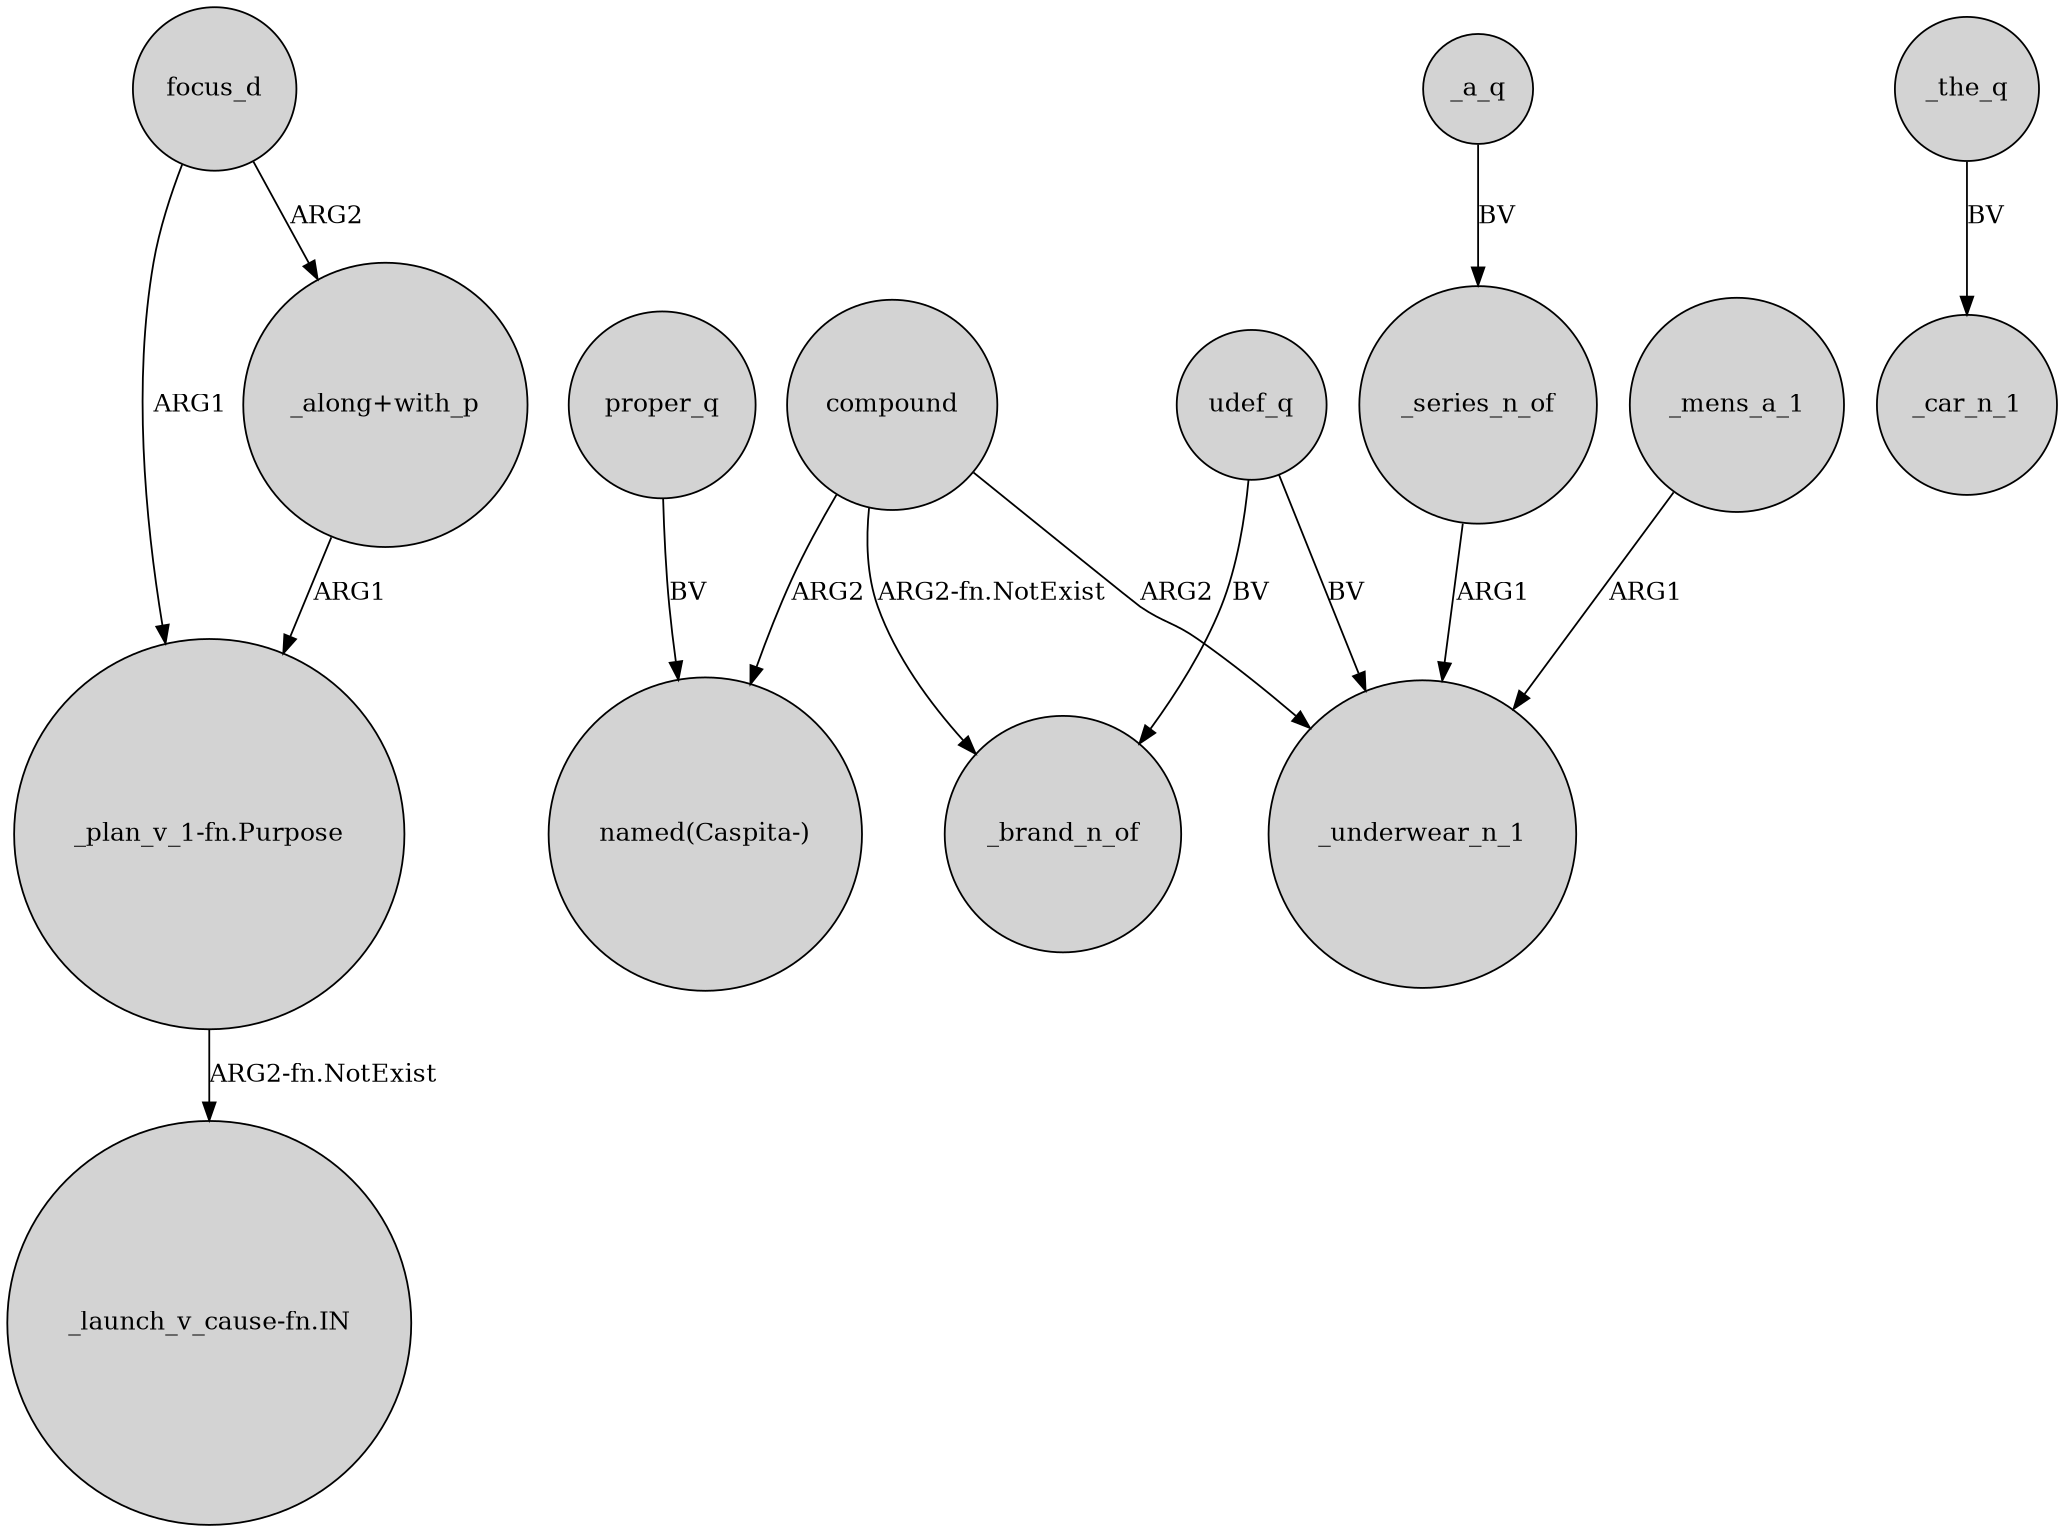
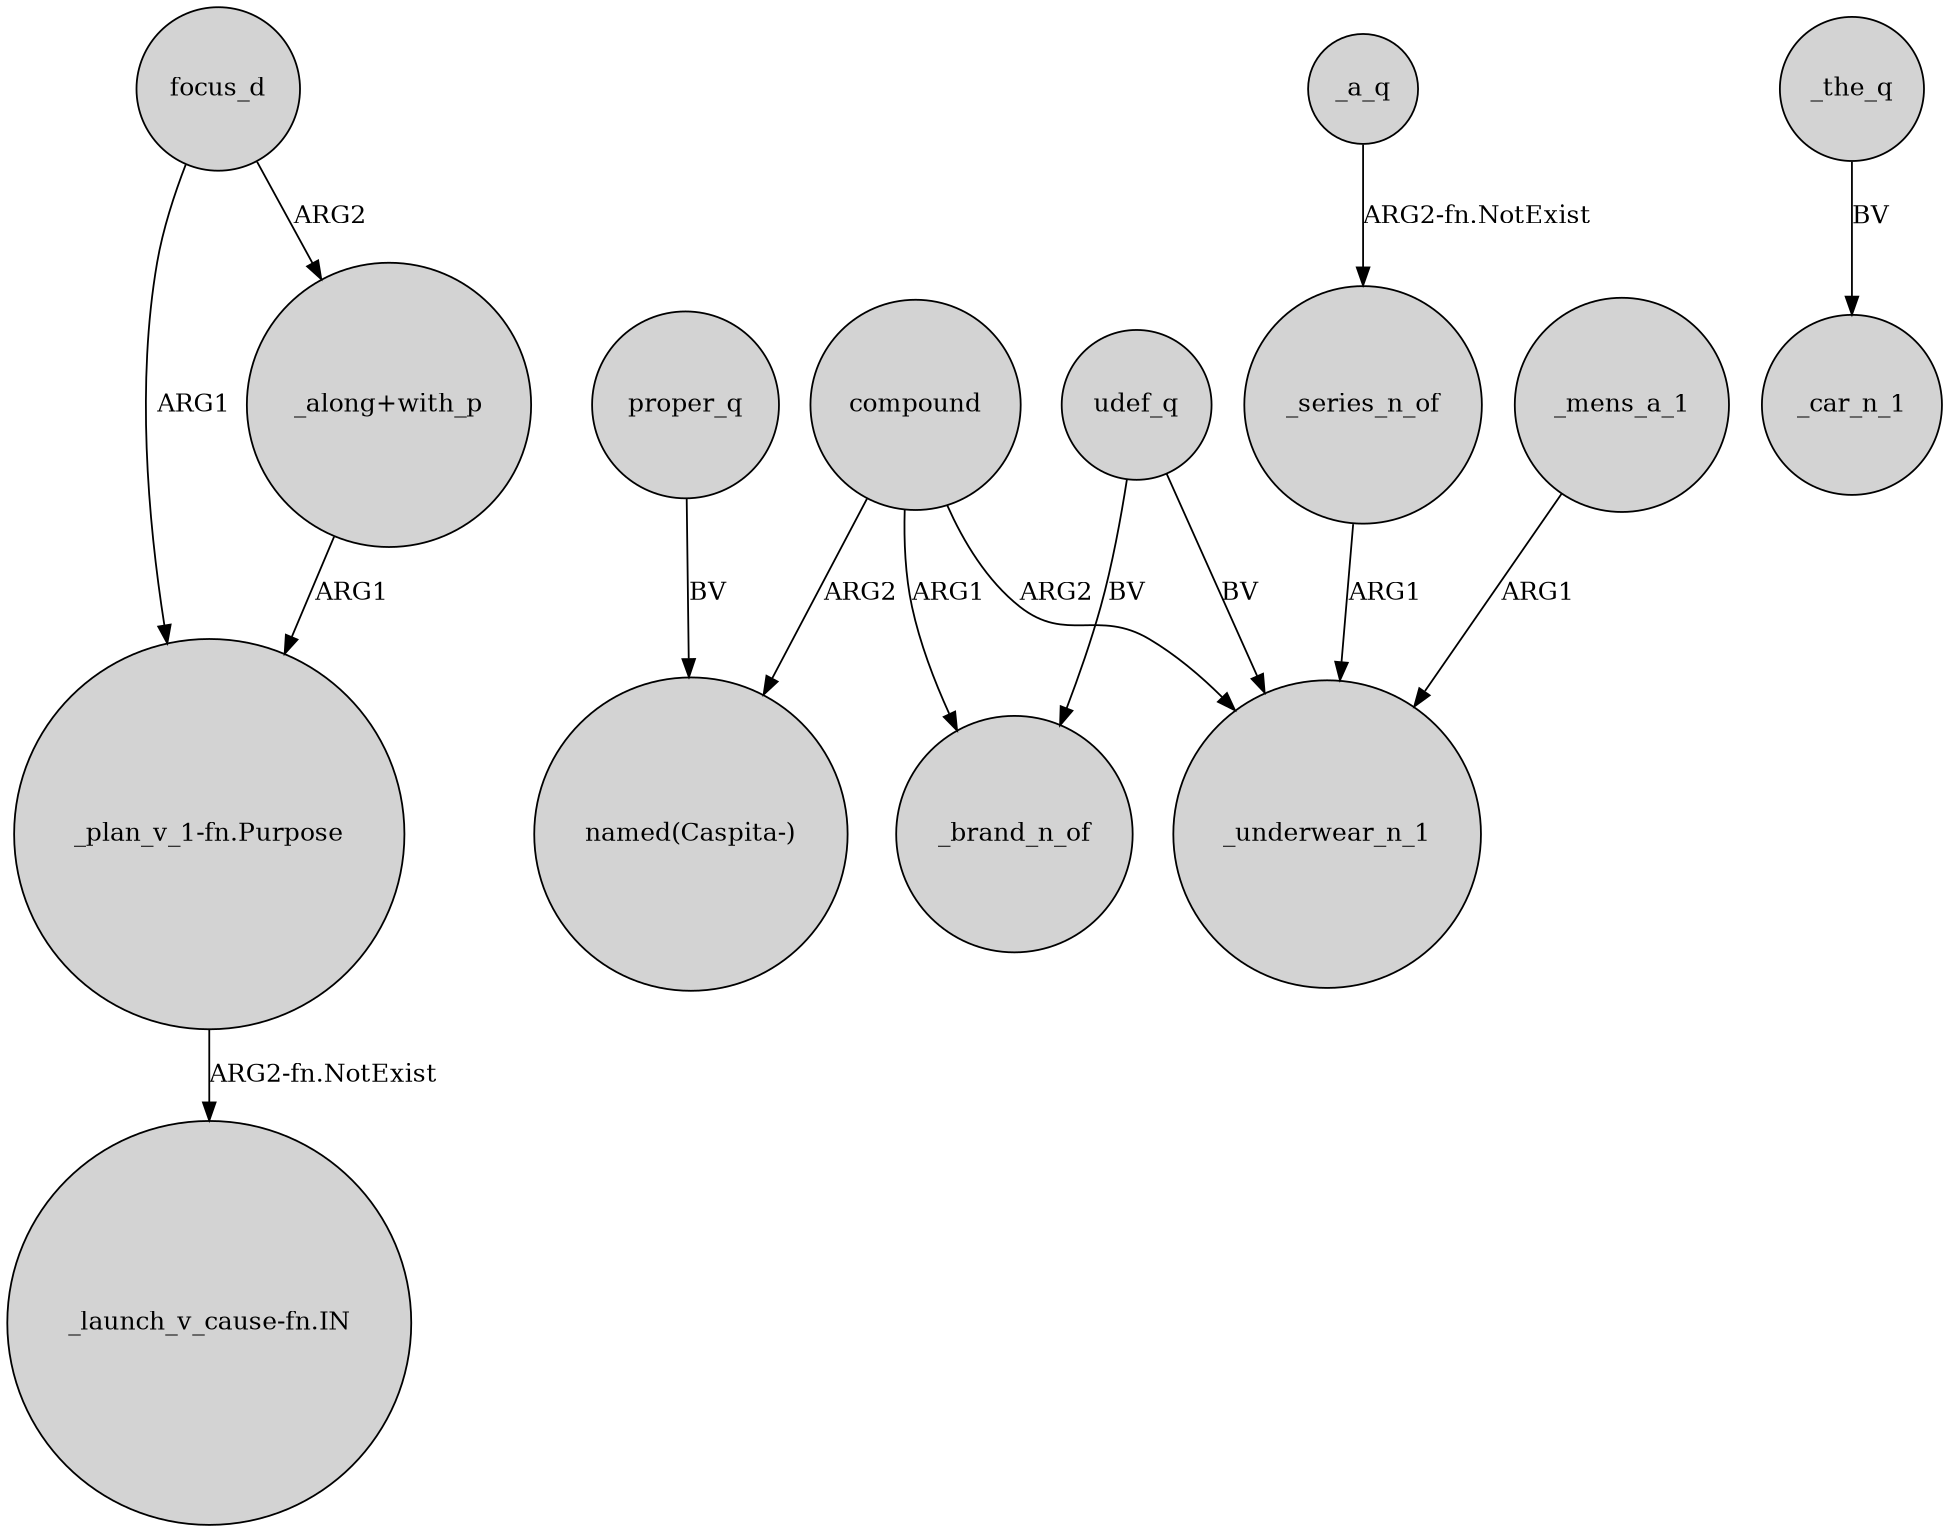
edge "_a_q" -> "_series_n_of": label "BV" -> "ARG2-fn.NotExist"
edge "compound" -> "_brand_n_of": label "ARG2-fn.NotExist" -> "ARG1"
